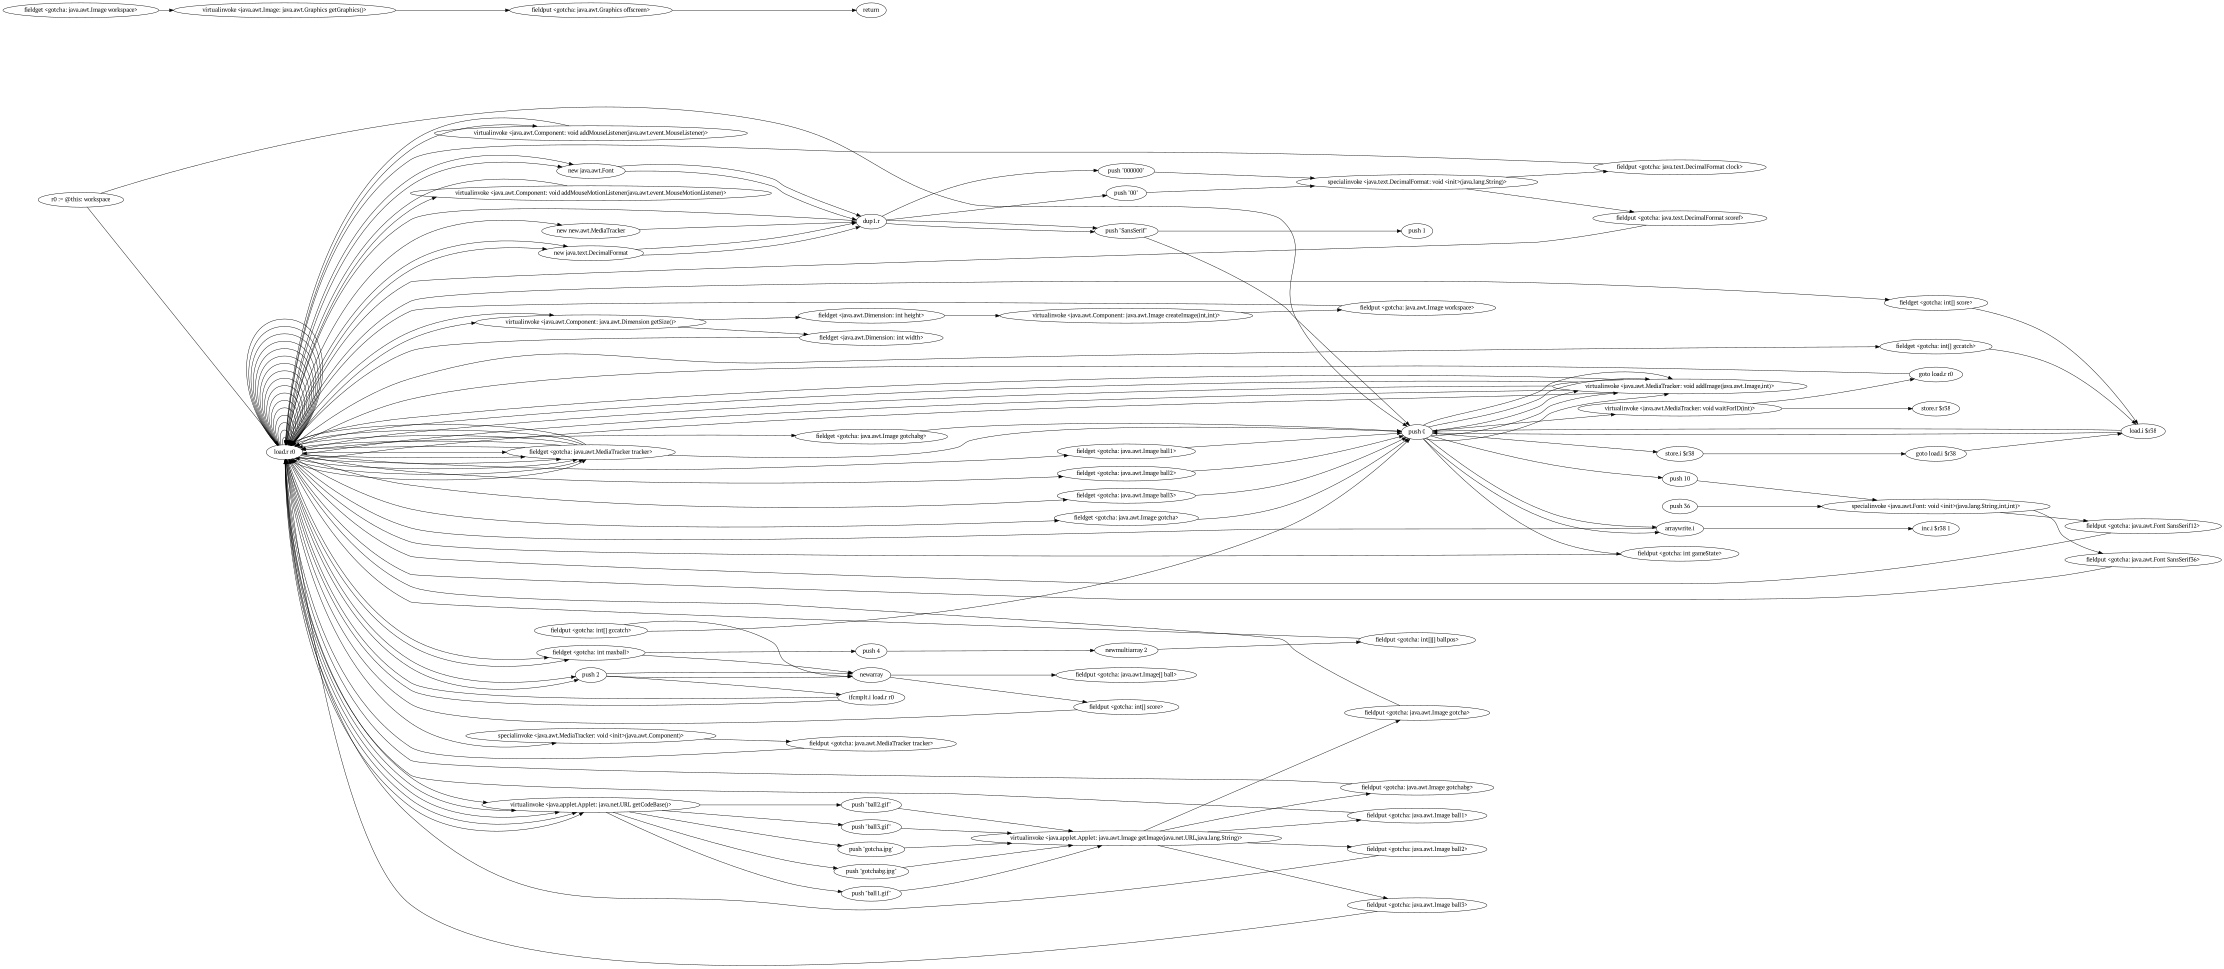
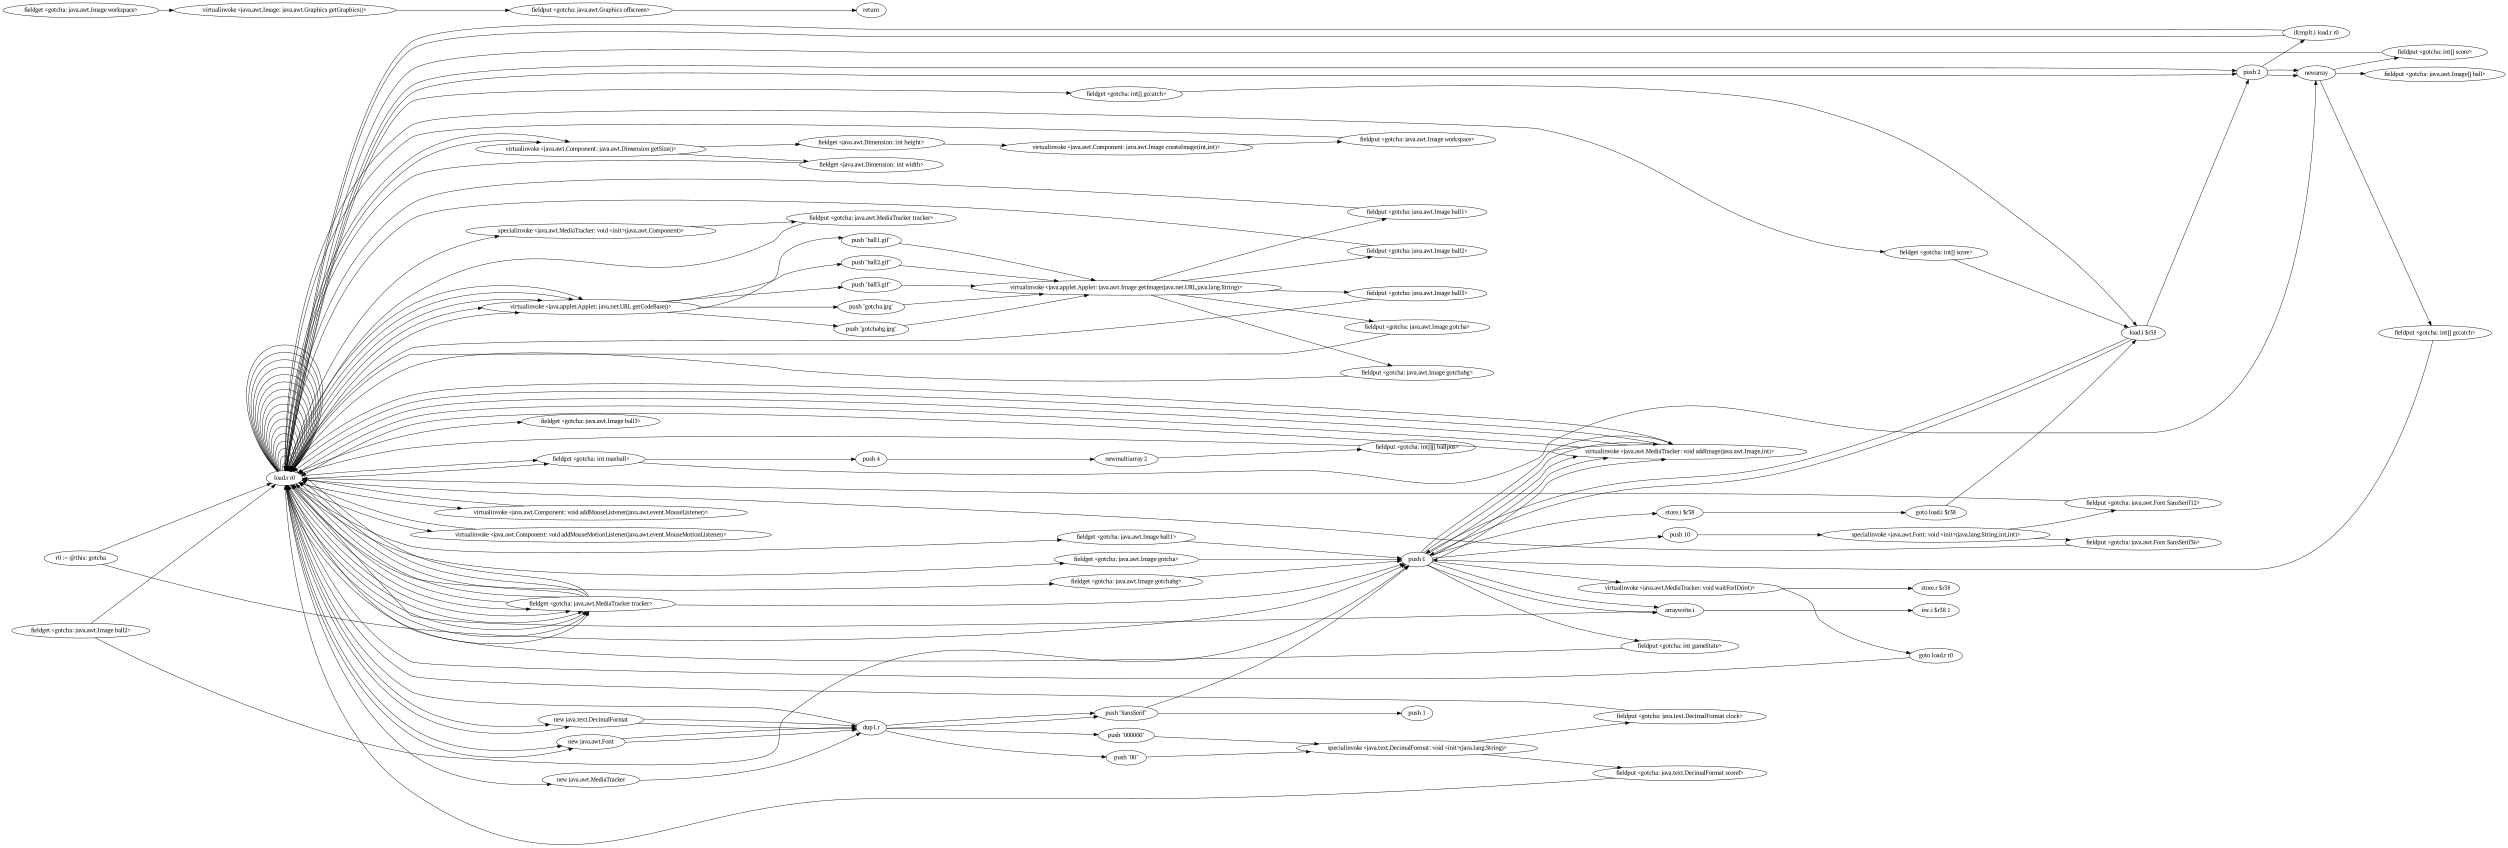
node "r0 := @this: workspace": label "r0 := @this: workspace" -> "r0 := @this: gotcha"
edge "load.i $r38" -> "push 2": added
node "new new.awt.MediaTracker": label "new new.awt.MediaTracker" -> "new java.awt.MediaTracker"
edge "fieldget <gotcha: java.awt.Image ball3>" -> "push 0": removed
edge "load.r r0" -> "fieldget <gotcha: java.awt.Image ball2>": reversed
node "push 36": removed
edge "fieldput <gotcha: int[] gccatch>" -> "newarray": reversed
